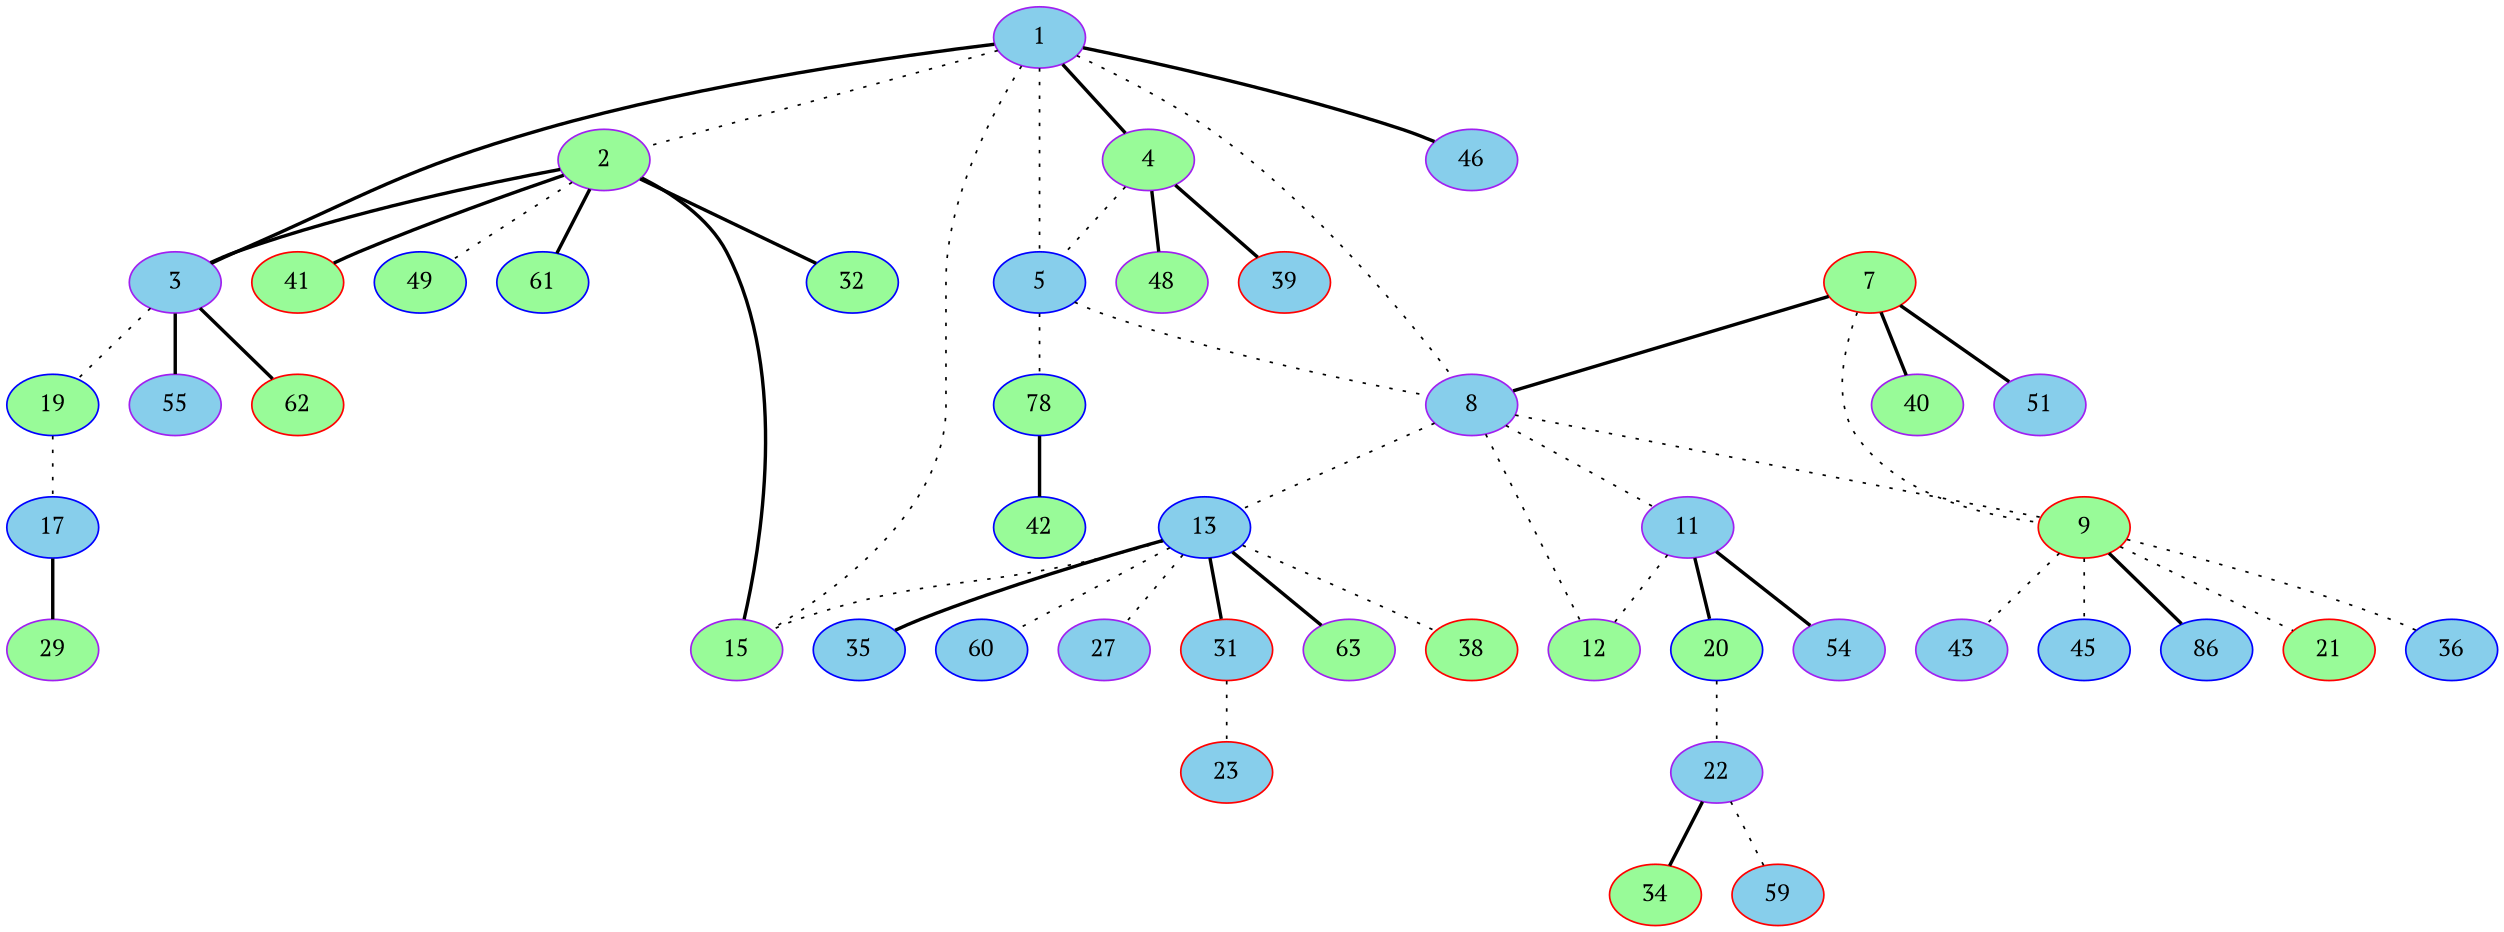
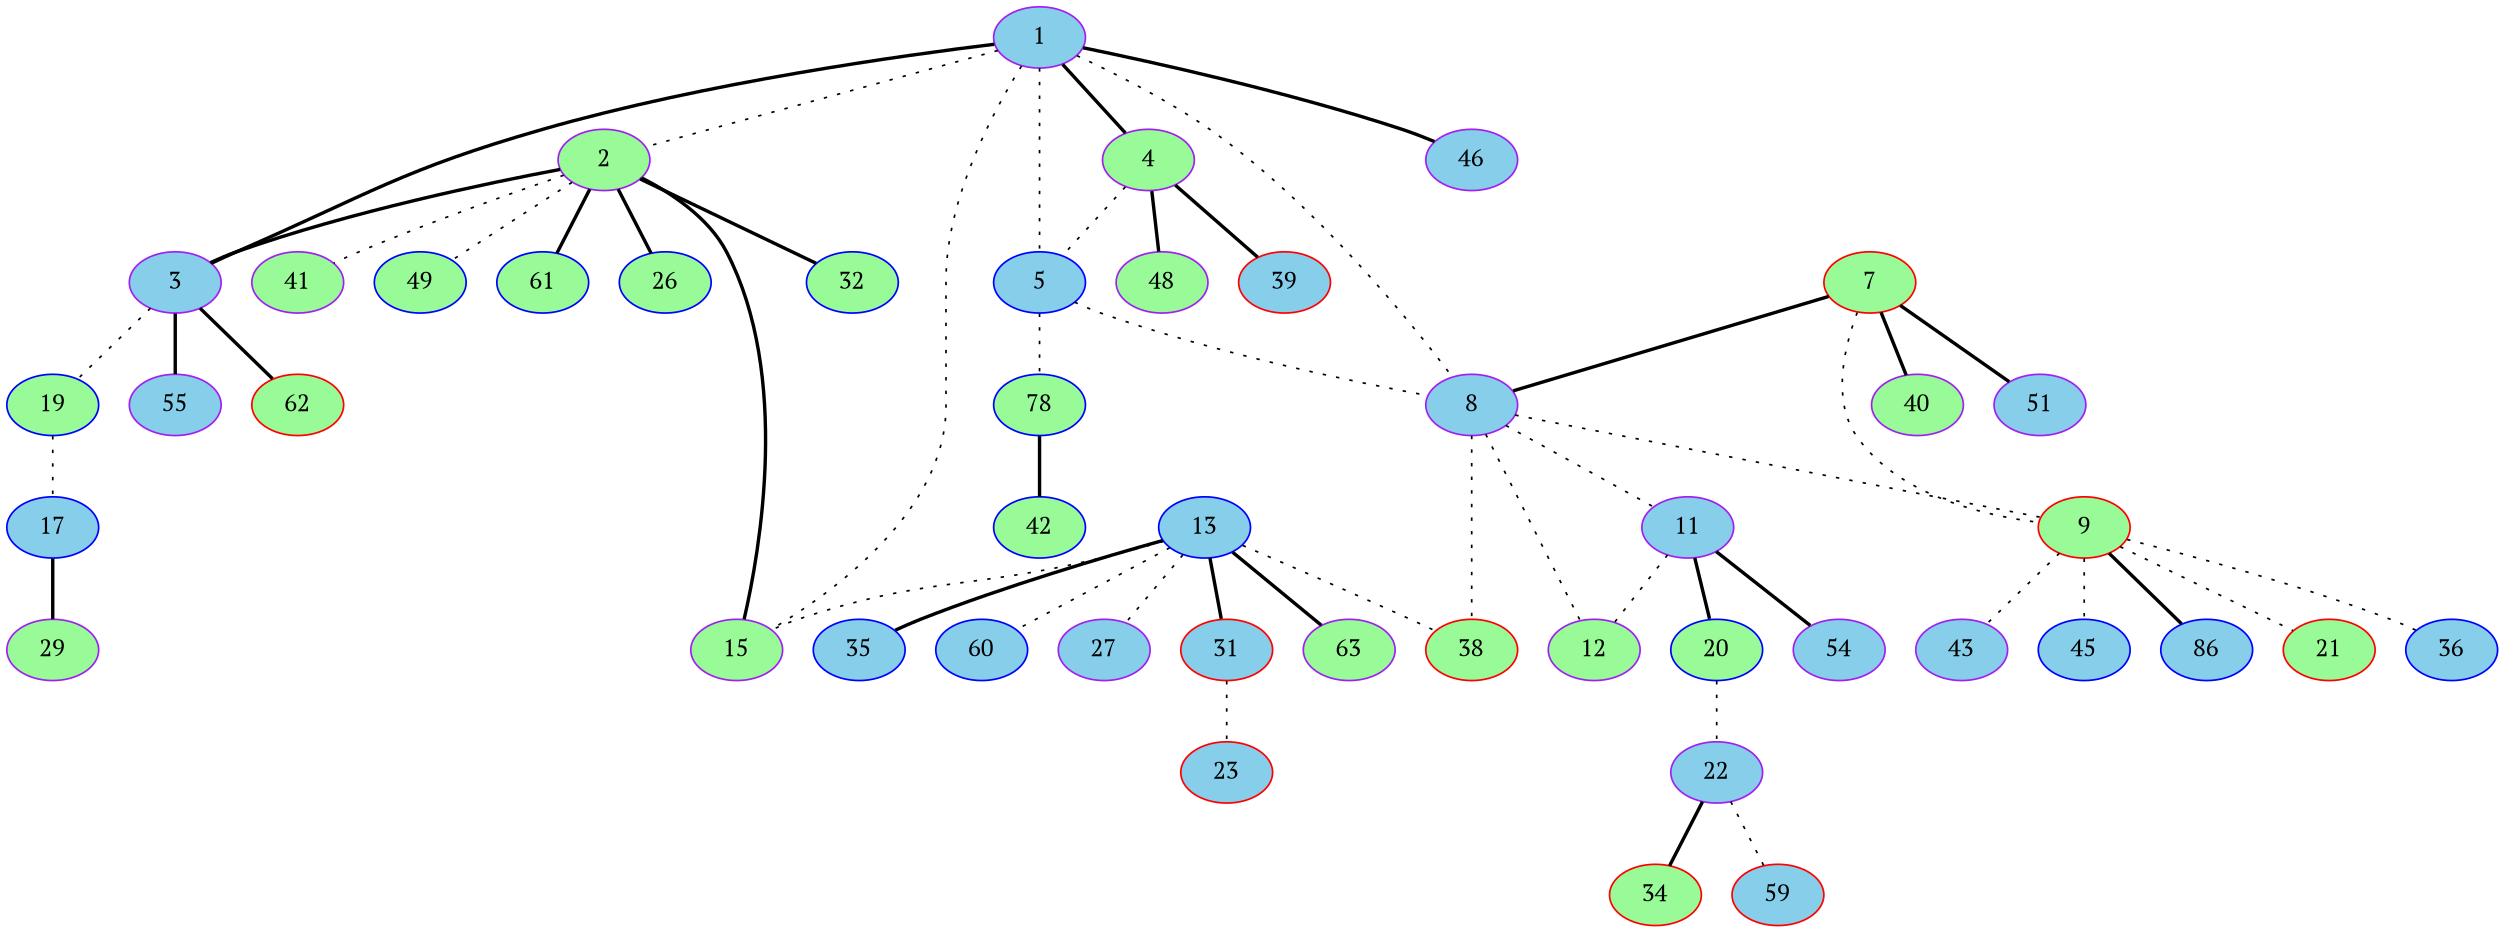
edge "2" -- "41": style bold -> dotted
node "41": color red -> purple
node "26": added
edge "8" -- "13": now "8" -- "38"
